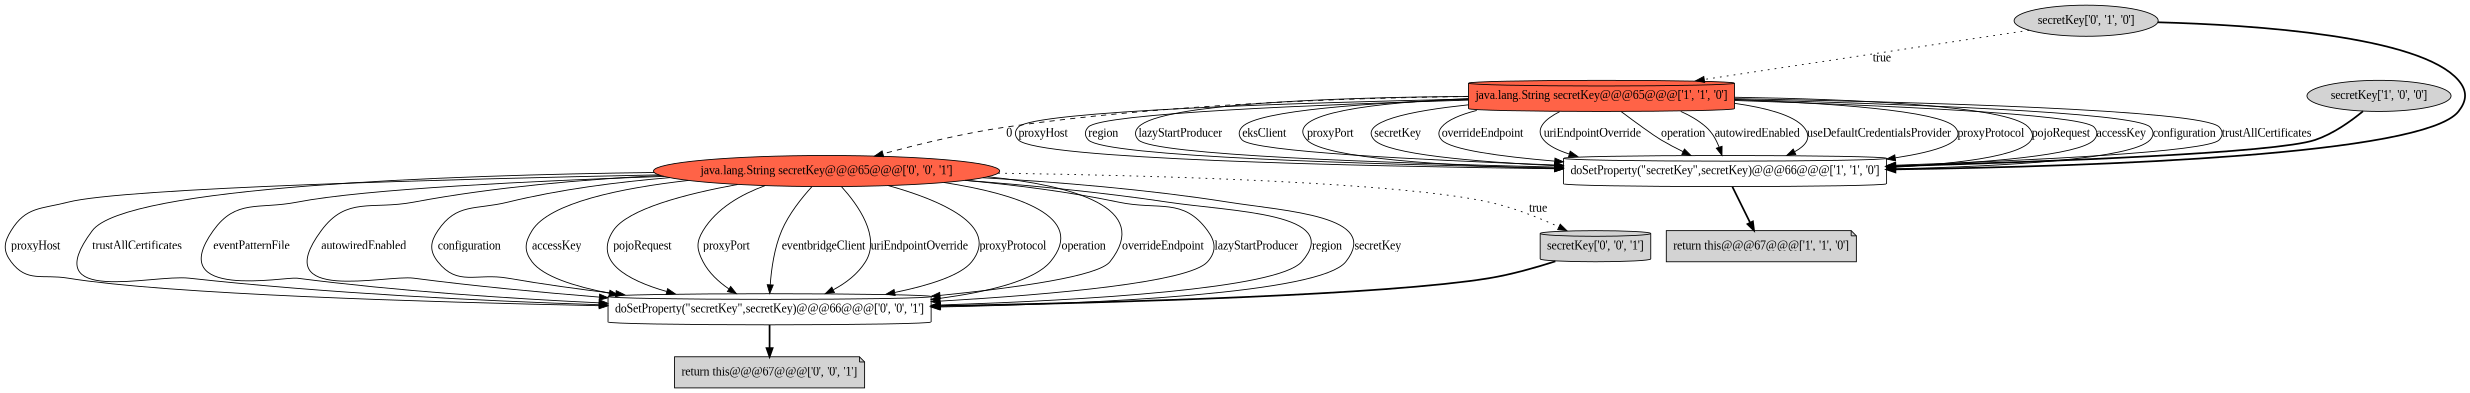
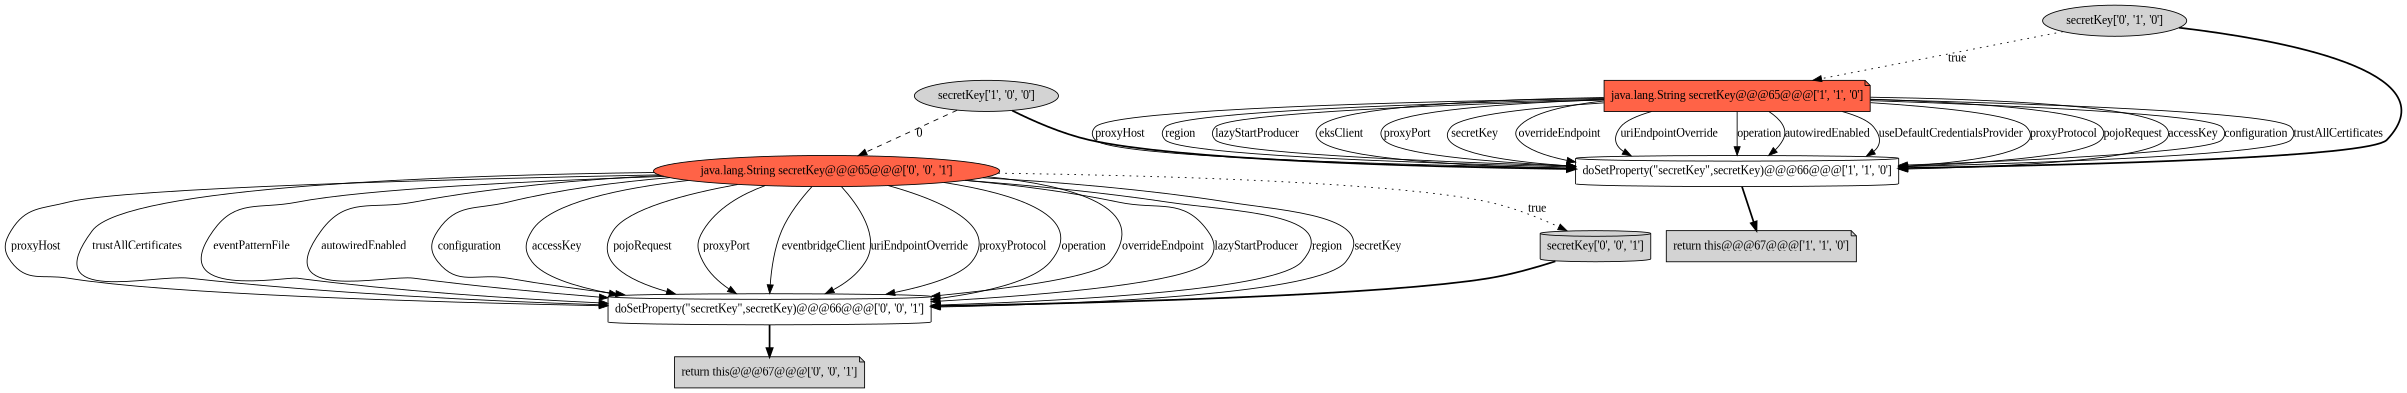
node "java.lang.String secretKey@@@65@@@['1', '1', '0']": shape cylinder -> note
edge "java.lang.String secretKey@@@65@@@['1', '1', '0']" -> "java.lang.String secretKey@@@65@@@['0', '0', '1']": now "secretKey['1', '0', '0']" -> "java.lang.String secretKey@@@65@@@['0', '0', '1']"
